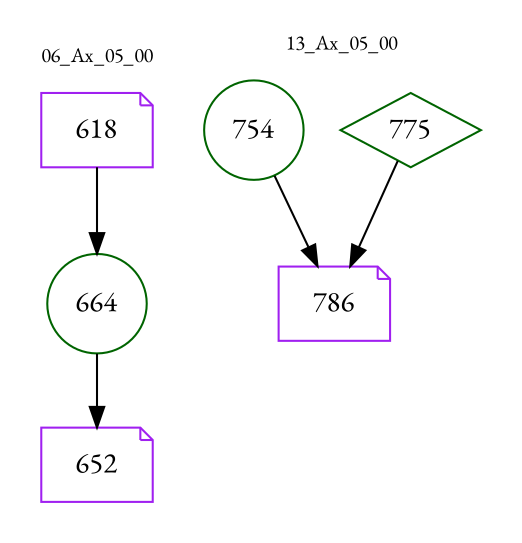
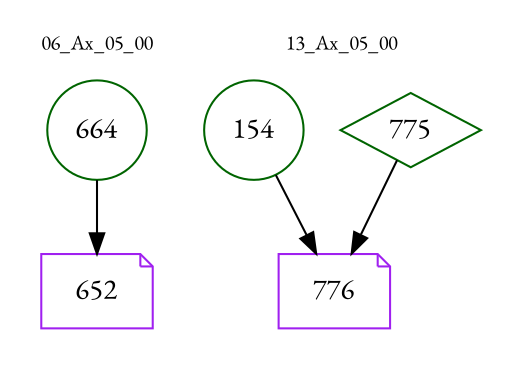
node "618": removed
node "754": label "754" -> "154"
node "786": label "786" -> "776"
